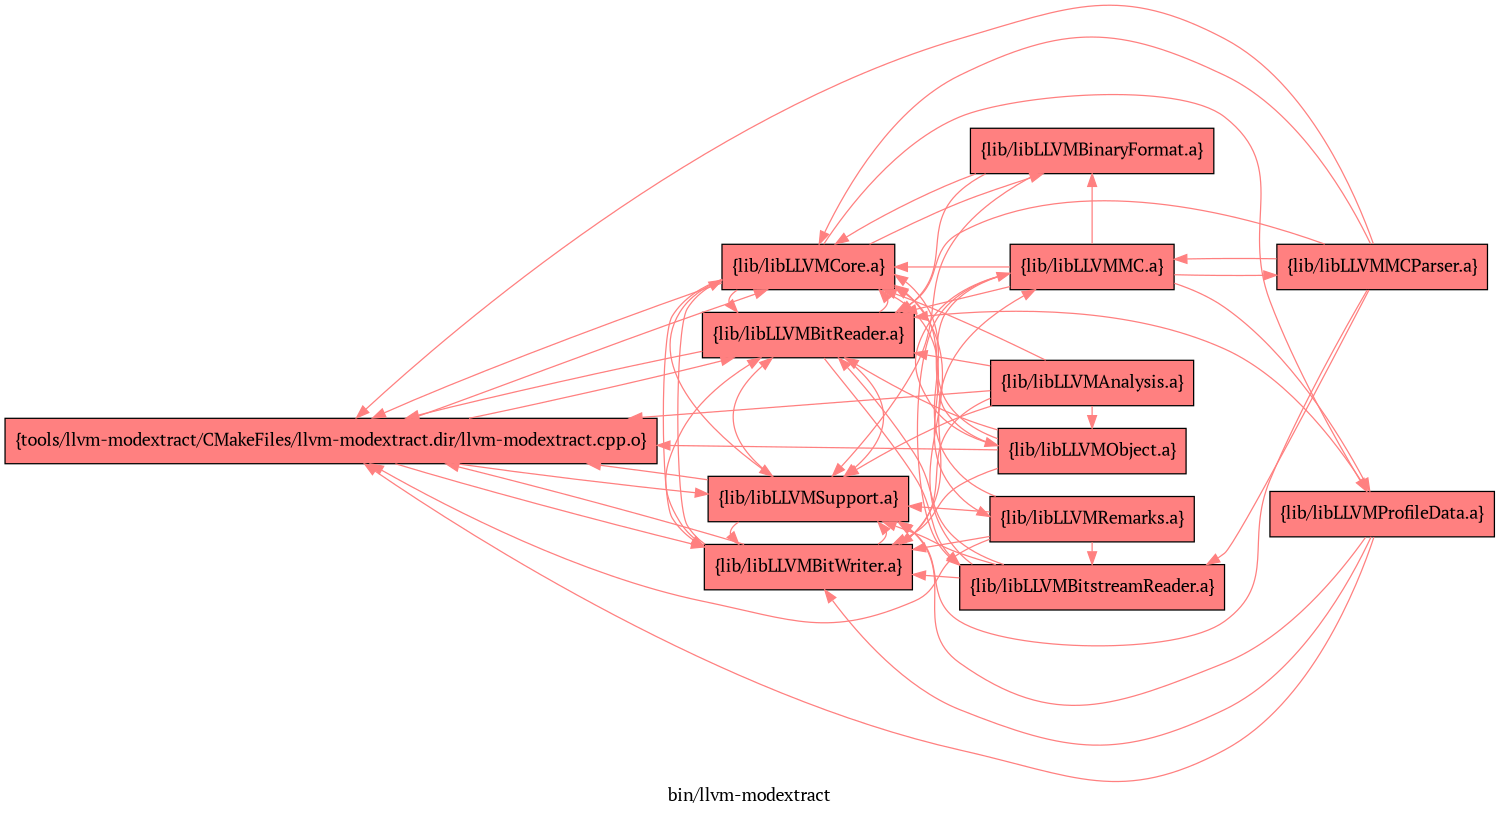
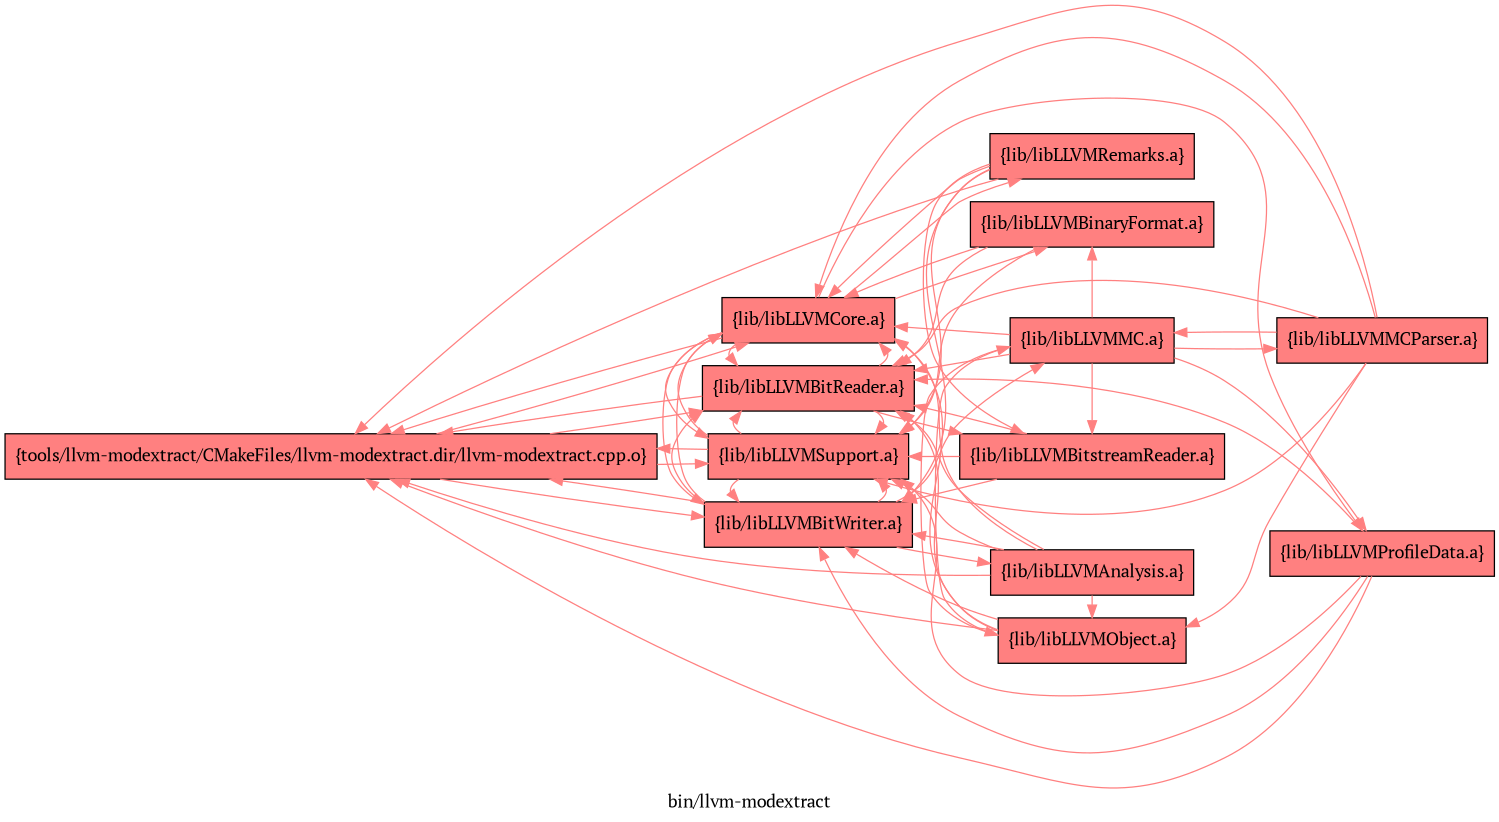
edge "{lib/libLLVMMCParser.a}" -> "{lib/libLLVMBitstreamReader.a}": now "{lib/libLLVMMCParser.a}" -> "{lib/libLLVMObject.a}"
edge "{lib/libLLVMBitstreamReader.a}" -> "{lib/libLLVMCore.a}": now "{lib/libLLVMSupport.a}" -> "{lib/libLLVMCore.a}"
edge "{lib/libLLVMBitWriter.a}" -> "{lib/libLLVMAnalysis.a}": added
